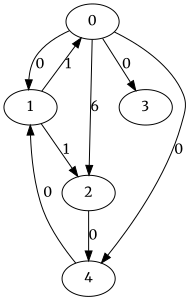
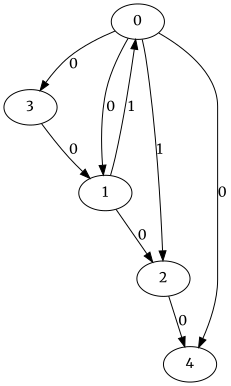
edge "0" -> "2": label "6" -> "1"
edge "1" -> "2": label "1" -> "0"
edge "4" -> "1": now "3" -> "1"
